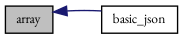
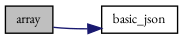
edge "basic_json" -> "array": reversed
